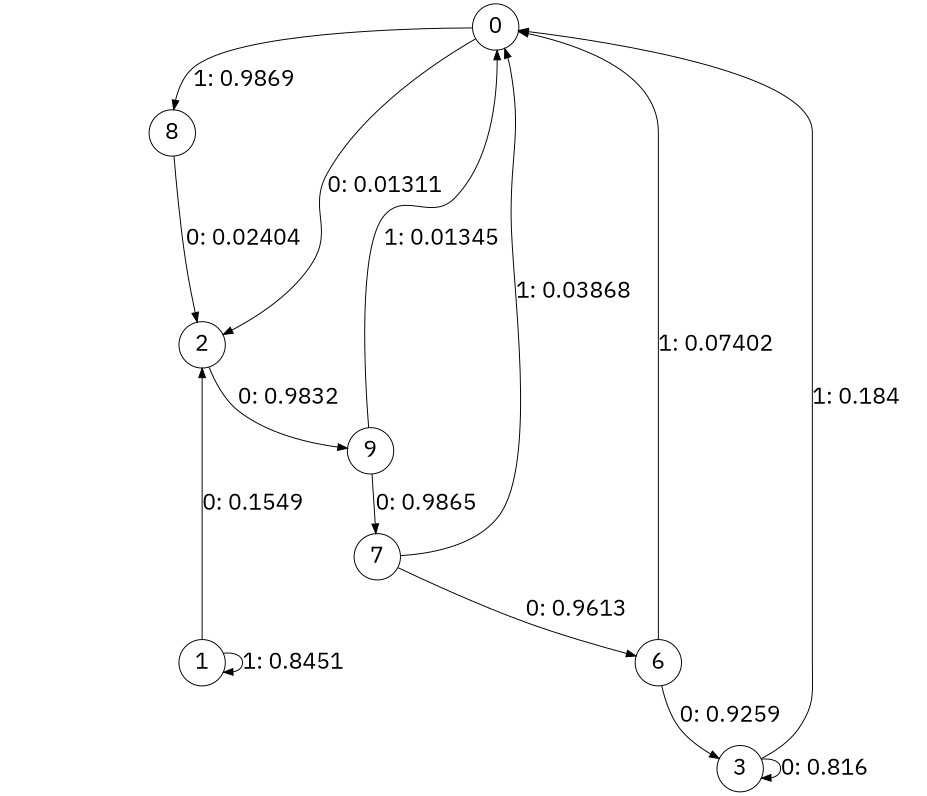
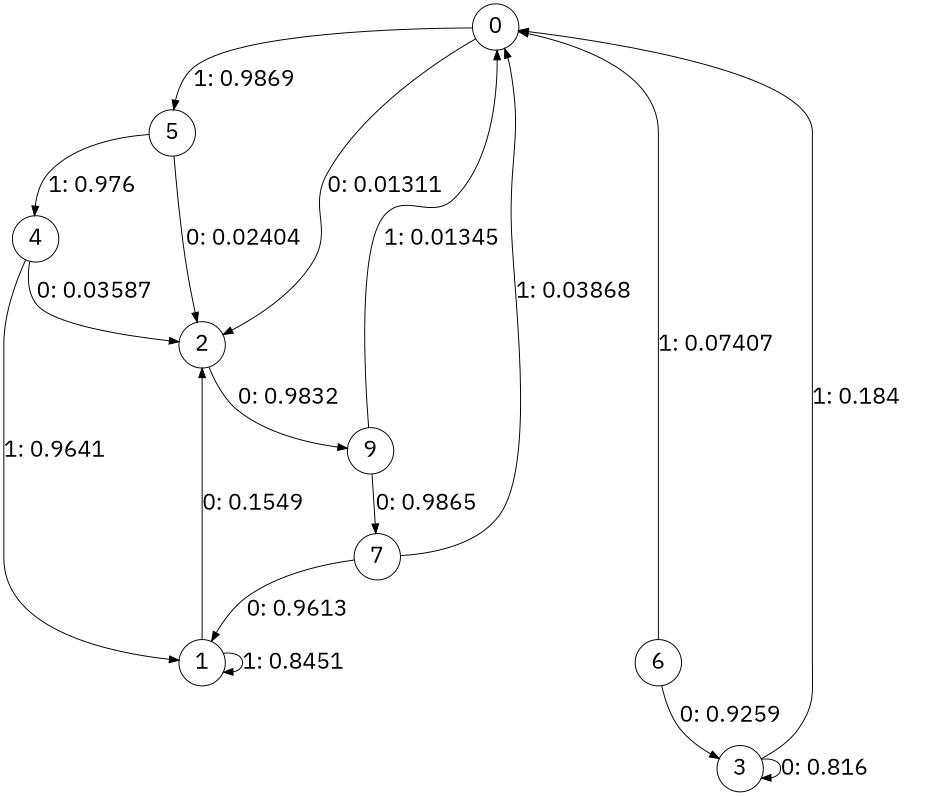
node "8": label "8" -> "5"
node "4": added
edge "6" -> "0": label "1: 0.07402  " -> "1: 0.07407  "
edge "7" -> "6": now "7" -> "1"
